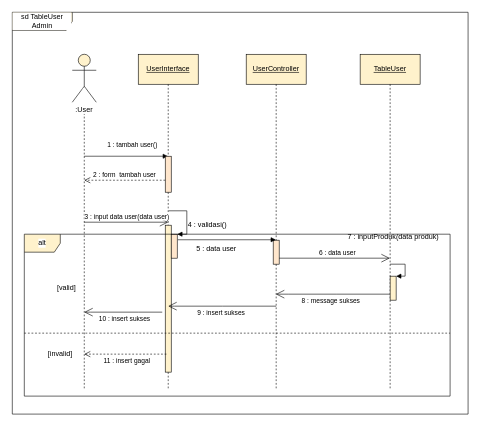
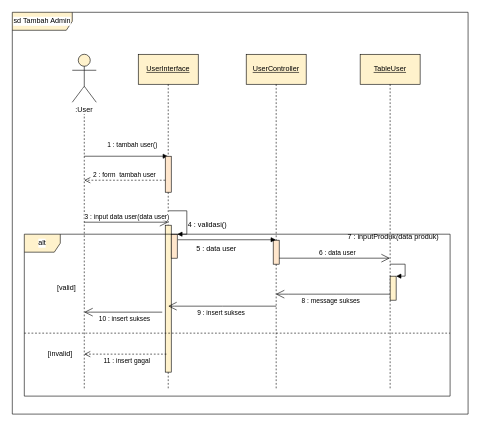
node "sd TableUser Admin": label "sd TableUser Admin" -> "sd Tambah Admin"
